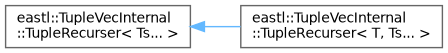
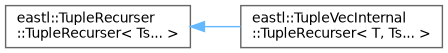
node "eastl::TupleVecInternal ::TupleRecurser< Ts... >": label "eastl::TupleVecInternal ::TupleRecurser< Ts... >" -> "eastl::TupleRecurser ::TupleRecurser< Ts... >"
